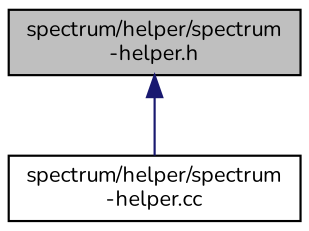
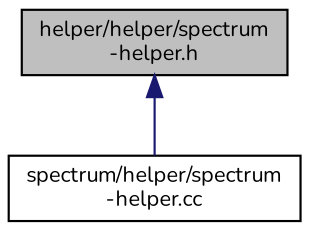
node "spectrum/helper/spectrum -helper.h": label "spectrum/helper/spectrum -helper.h" -> "helper/helper/spectrum -helper.h"
